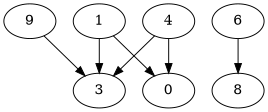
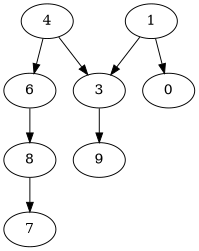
edge "4" -> "0": now "4" -> "6"
edge "9" -> "3": reversed
node "7": added
